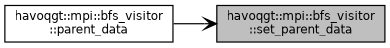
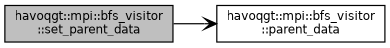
edge "havoqgt::mpi::bfs_visitor ::parent_data" -> "havoqgt::mpi::bfs_visitor ::set_parent_data": reversed
